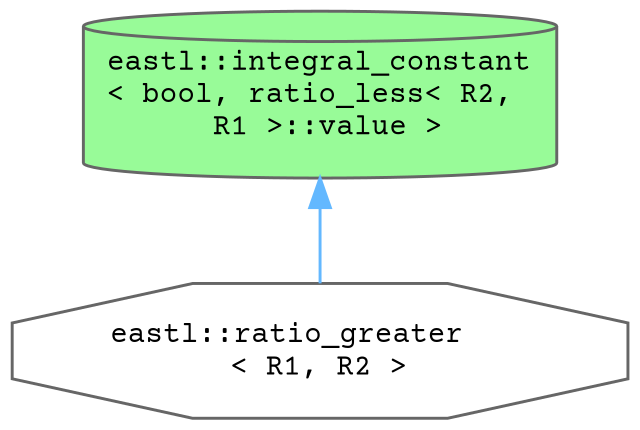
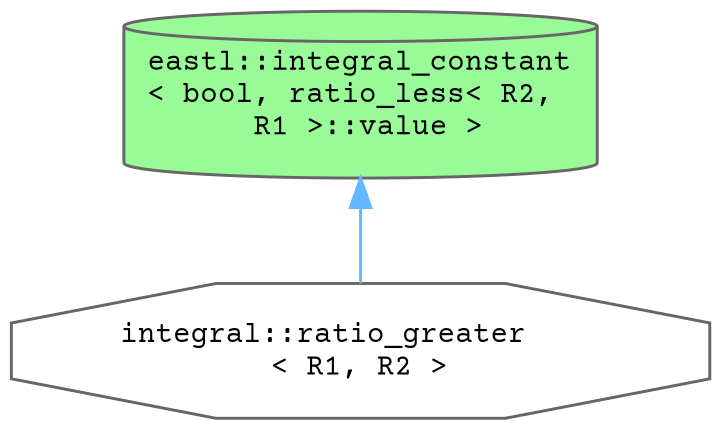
node "eastl::ratio_greater < R1, R2 >": label "eastl::ratio_greater < R1, R2 >" -> "integral::ratio_greater < R1, R2 >"
